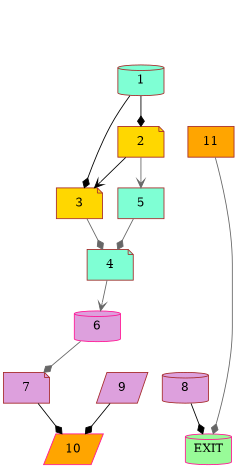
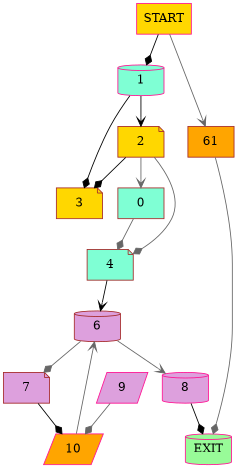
node "START": added
node "1": color brown -> deeppink
edge "1" -> "2": arrowhead diamond -> vee
node "11": label "11" -> "61"
edge "2" -> "3": arrowhead vee -> diamond
node "5": label "5" -> "0"
edge "3" -> "4": now "2" -> "4"
edge "4" -> "6": color gray40 -> black
node "6": color deeppink -> brown
edge "6" -> "8": added
node "9": color brown -> deeppink
node "8": color brown -> deeppink
edge "10" -> "6": added
edge "9" -> "10": color black -> gray40
